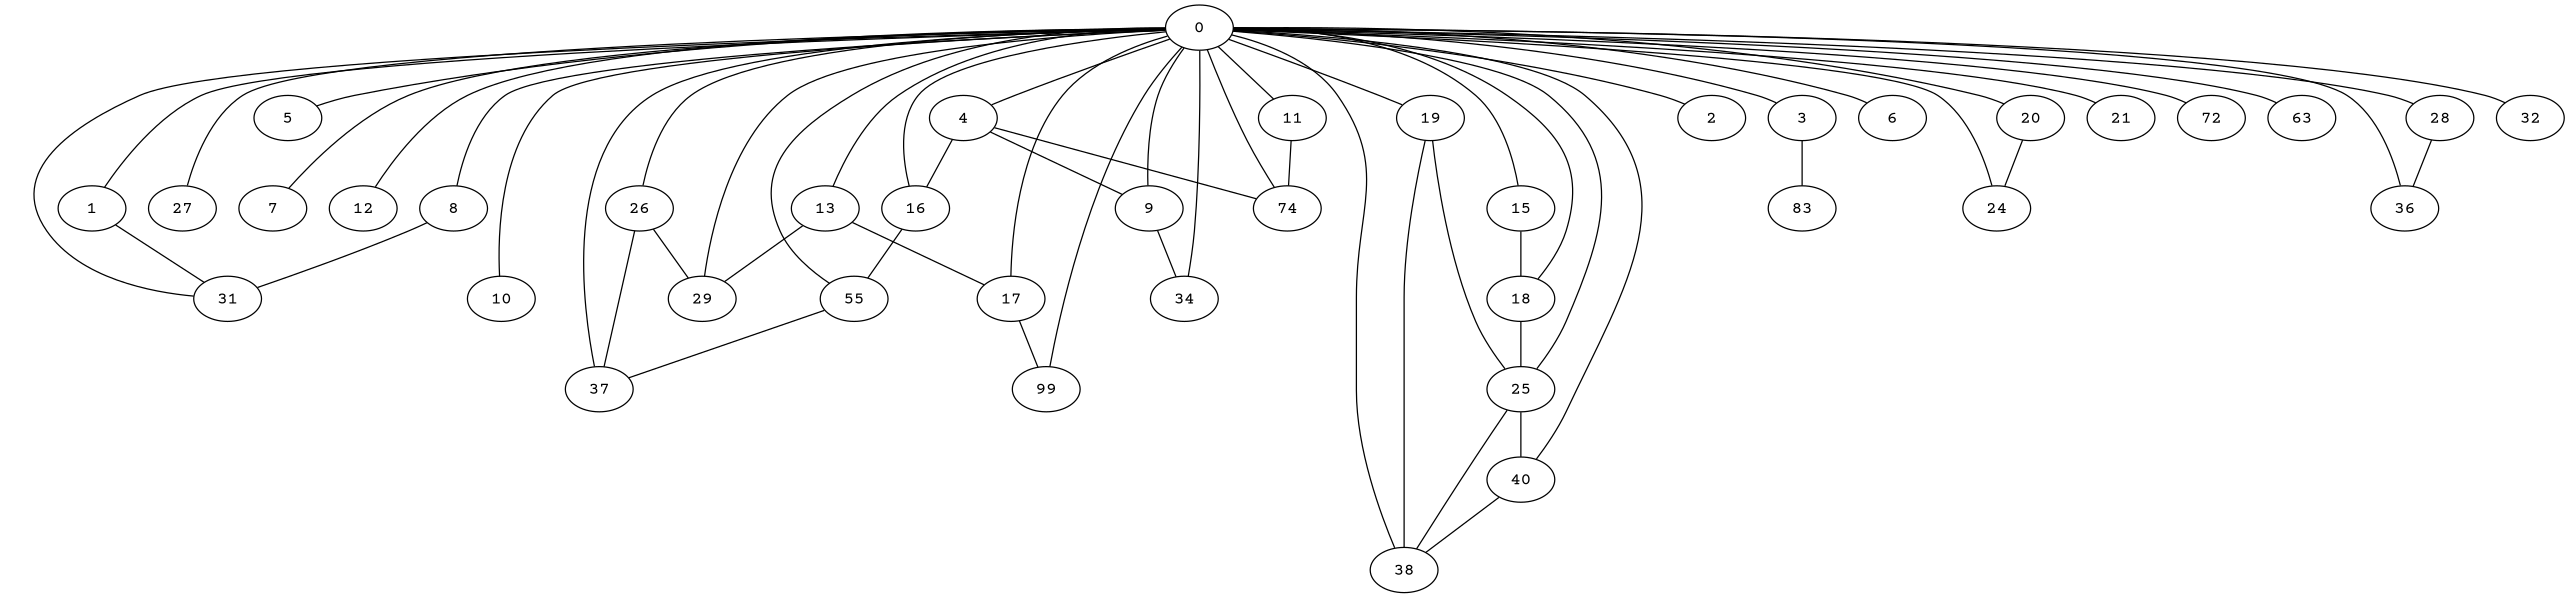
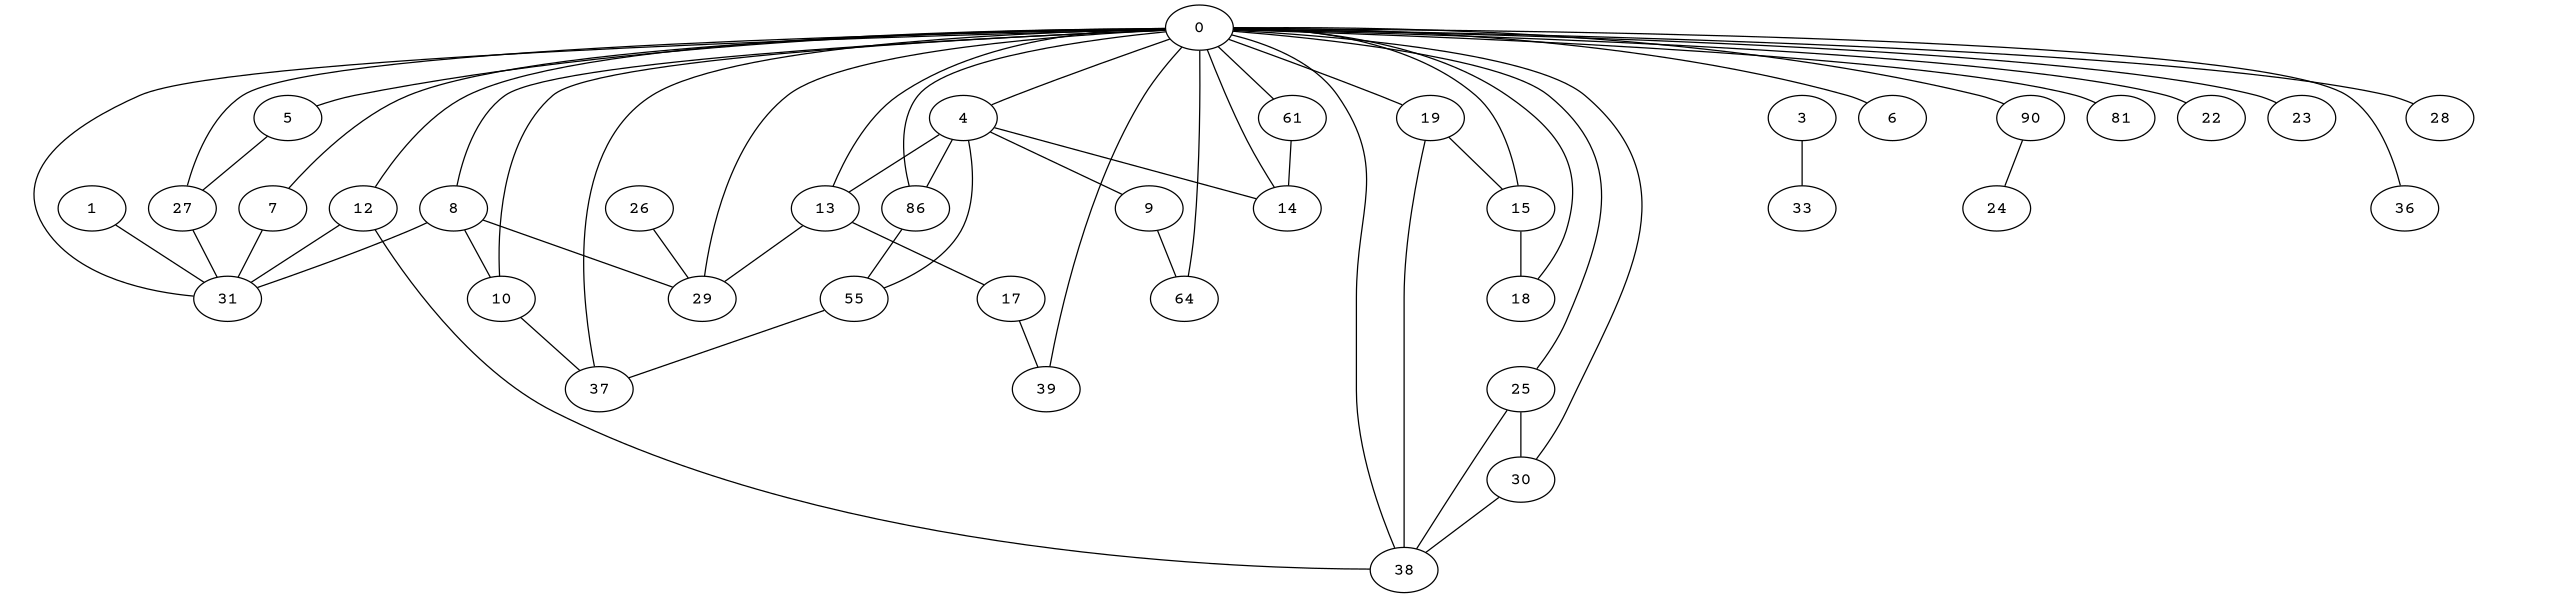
edge "0" -- "1": removed
edge "0" -- "24": removed
edge "0" -- "3": removed
edge "0" -- "26": removed
edge "0" -- "55": now "4" -- "55"
edge "0" -- "9": removed
node "11": label "11" -> "61"
node "2": removed
node "20": label "20" -> "90"
node "21": label "21" -> "81"
node "72": label "72" -> "22"
node "63": label "63" -> "23"
node "32": removed
edge "0" -- "17": removed
edge "5" -- "27": added
edge "4" -- "13": added
edge "28" -- "36": removed
node "16": label "16" -> "86"
node "74": label "74" -> "14"
node "83": label "83" -> "33"
edge "8" -- "29": added
edge "27" -- "31": added
edge "7" -- "31": added
edge "12" -- "31": added
edge "8" -- "10": added
edge "19" -- "25": now "19" -- "15"
edge "26" -- "37": now "10" -- "37"
node "34": label "34" -> "64"
edge "18" -- "25": removed
node "99": label "99" -> "39"
node "40": label "40" -> "30"
edge "12" -- "38": added
